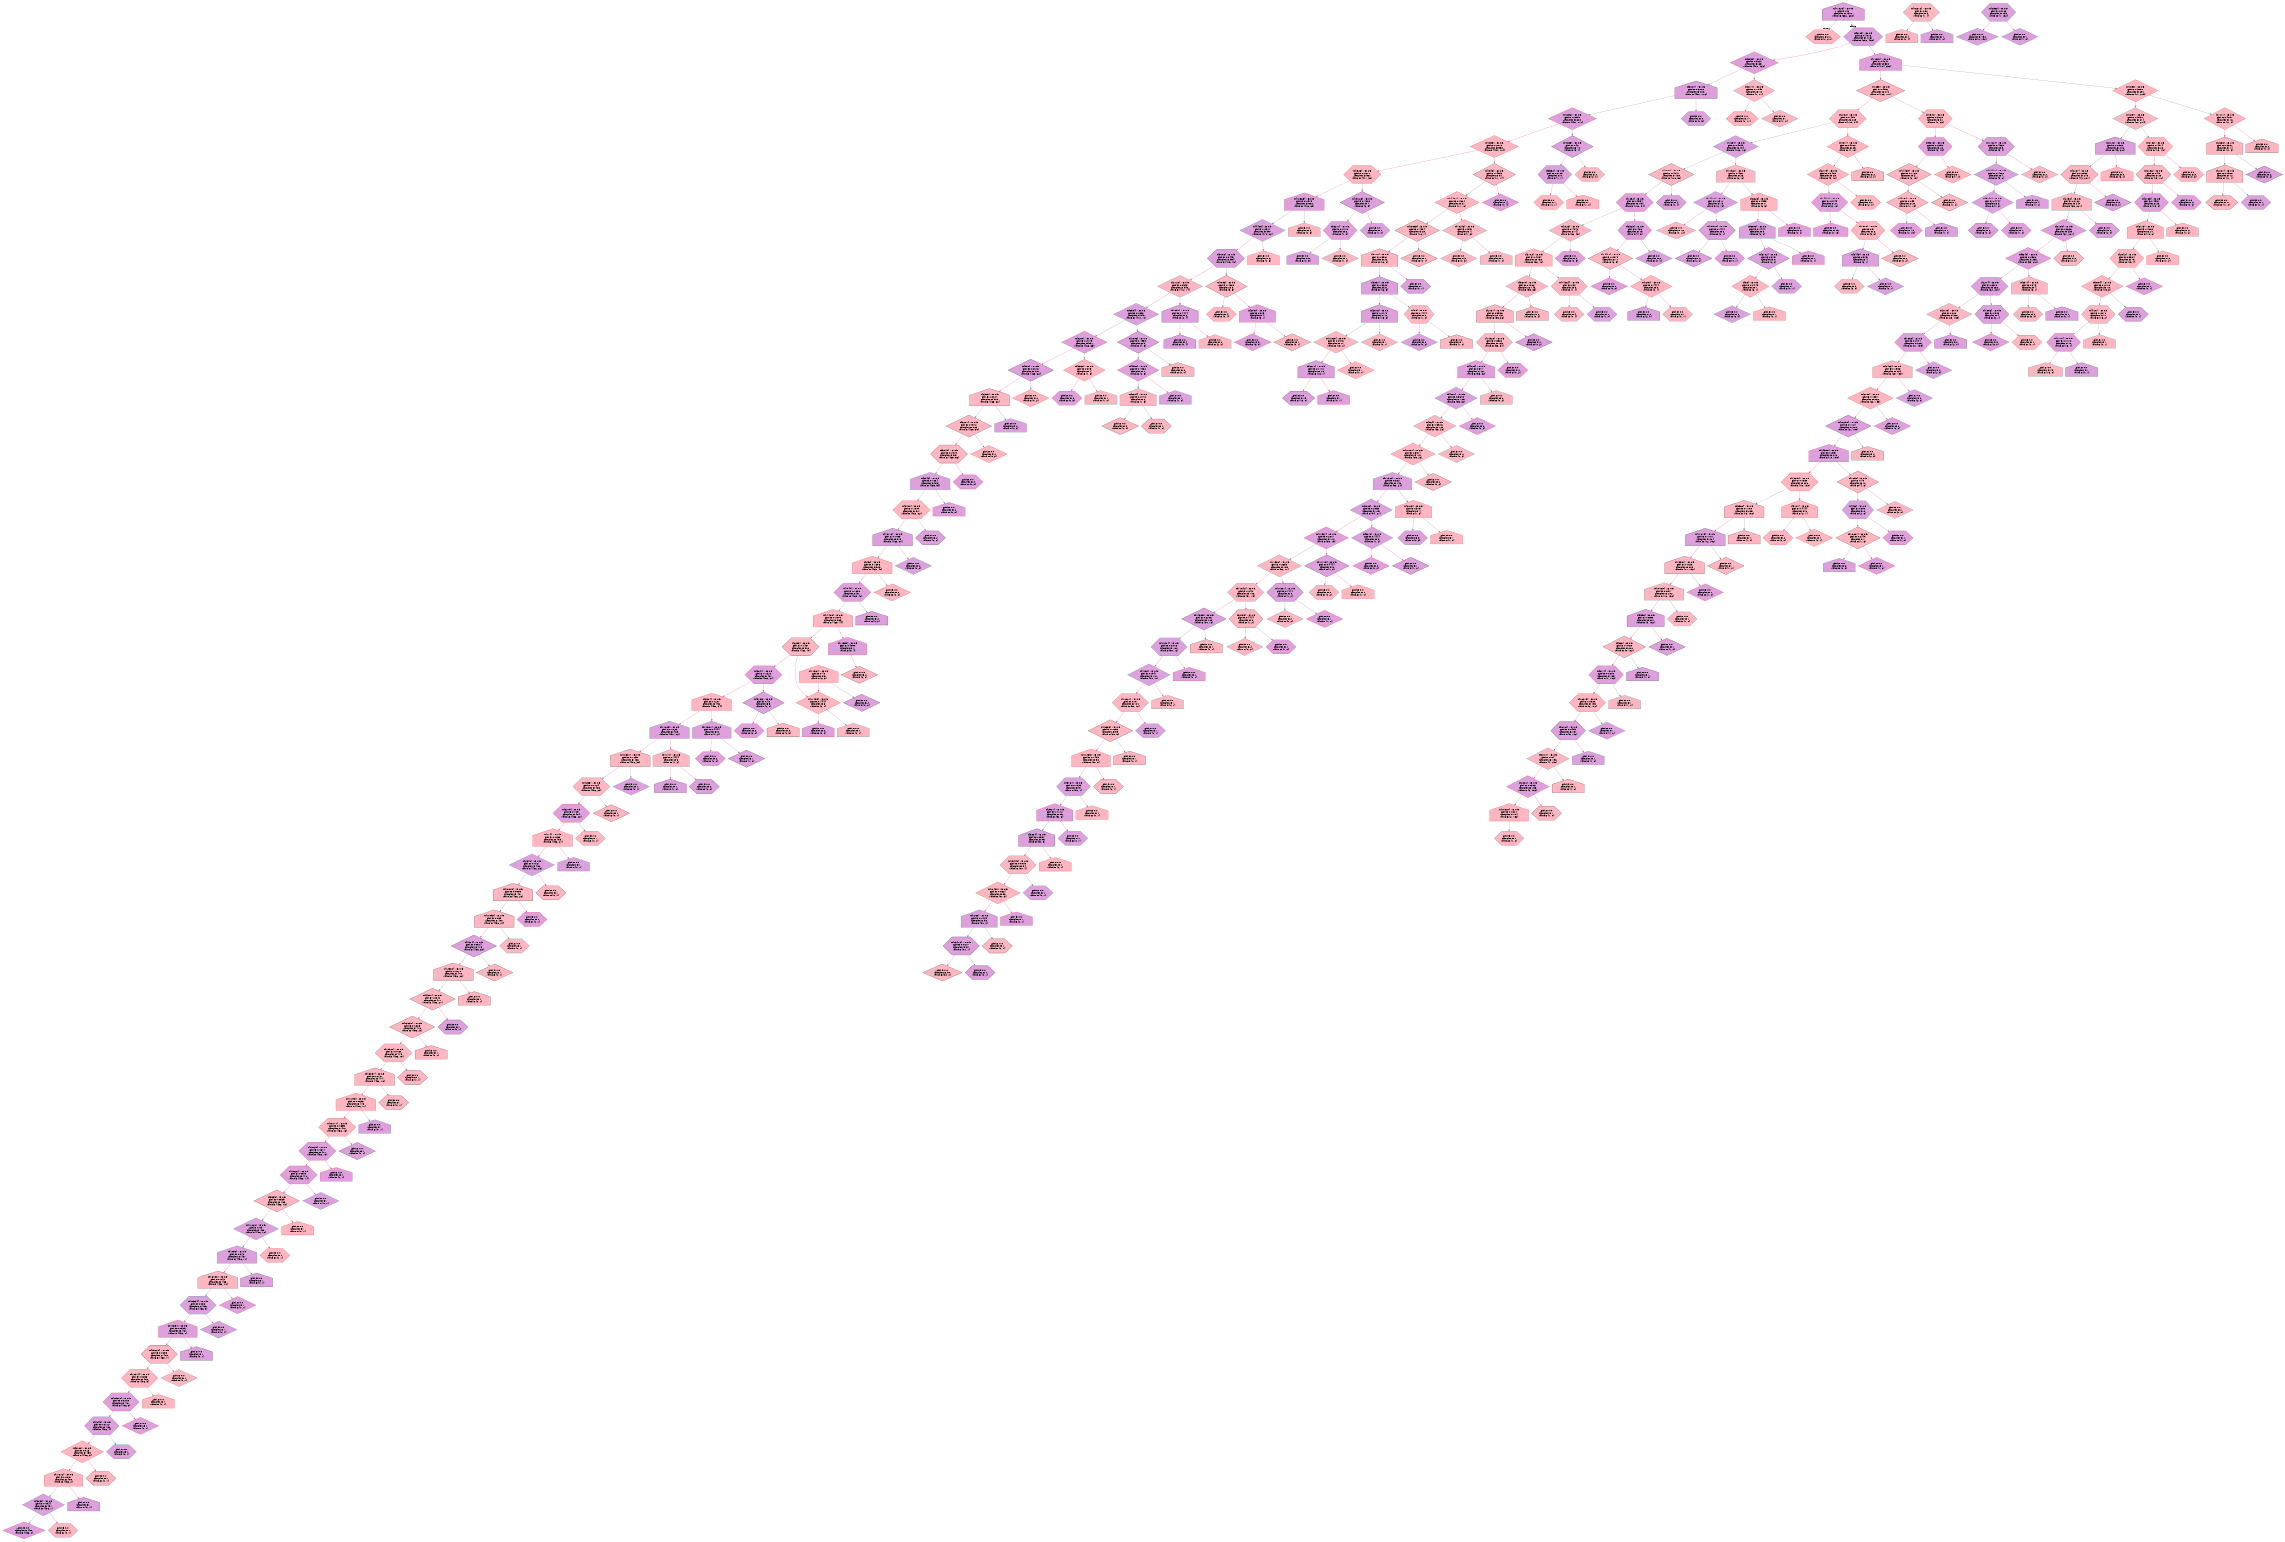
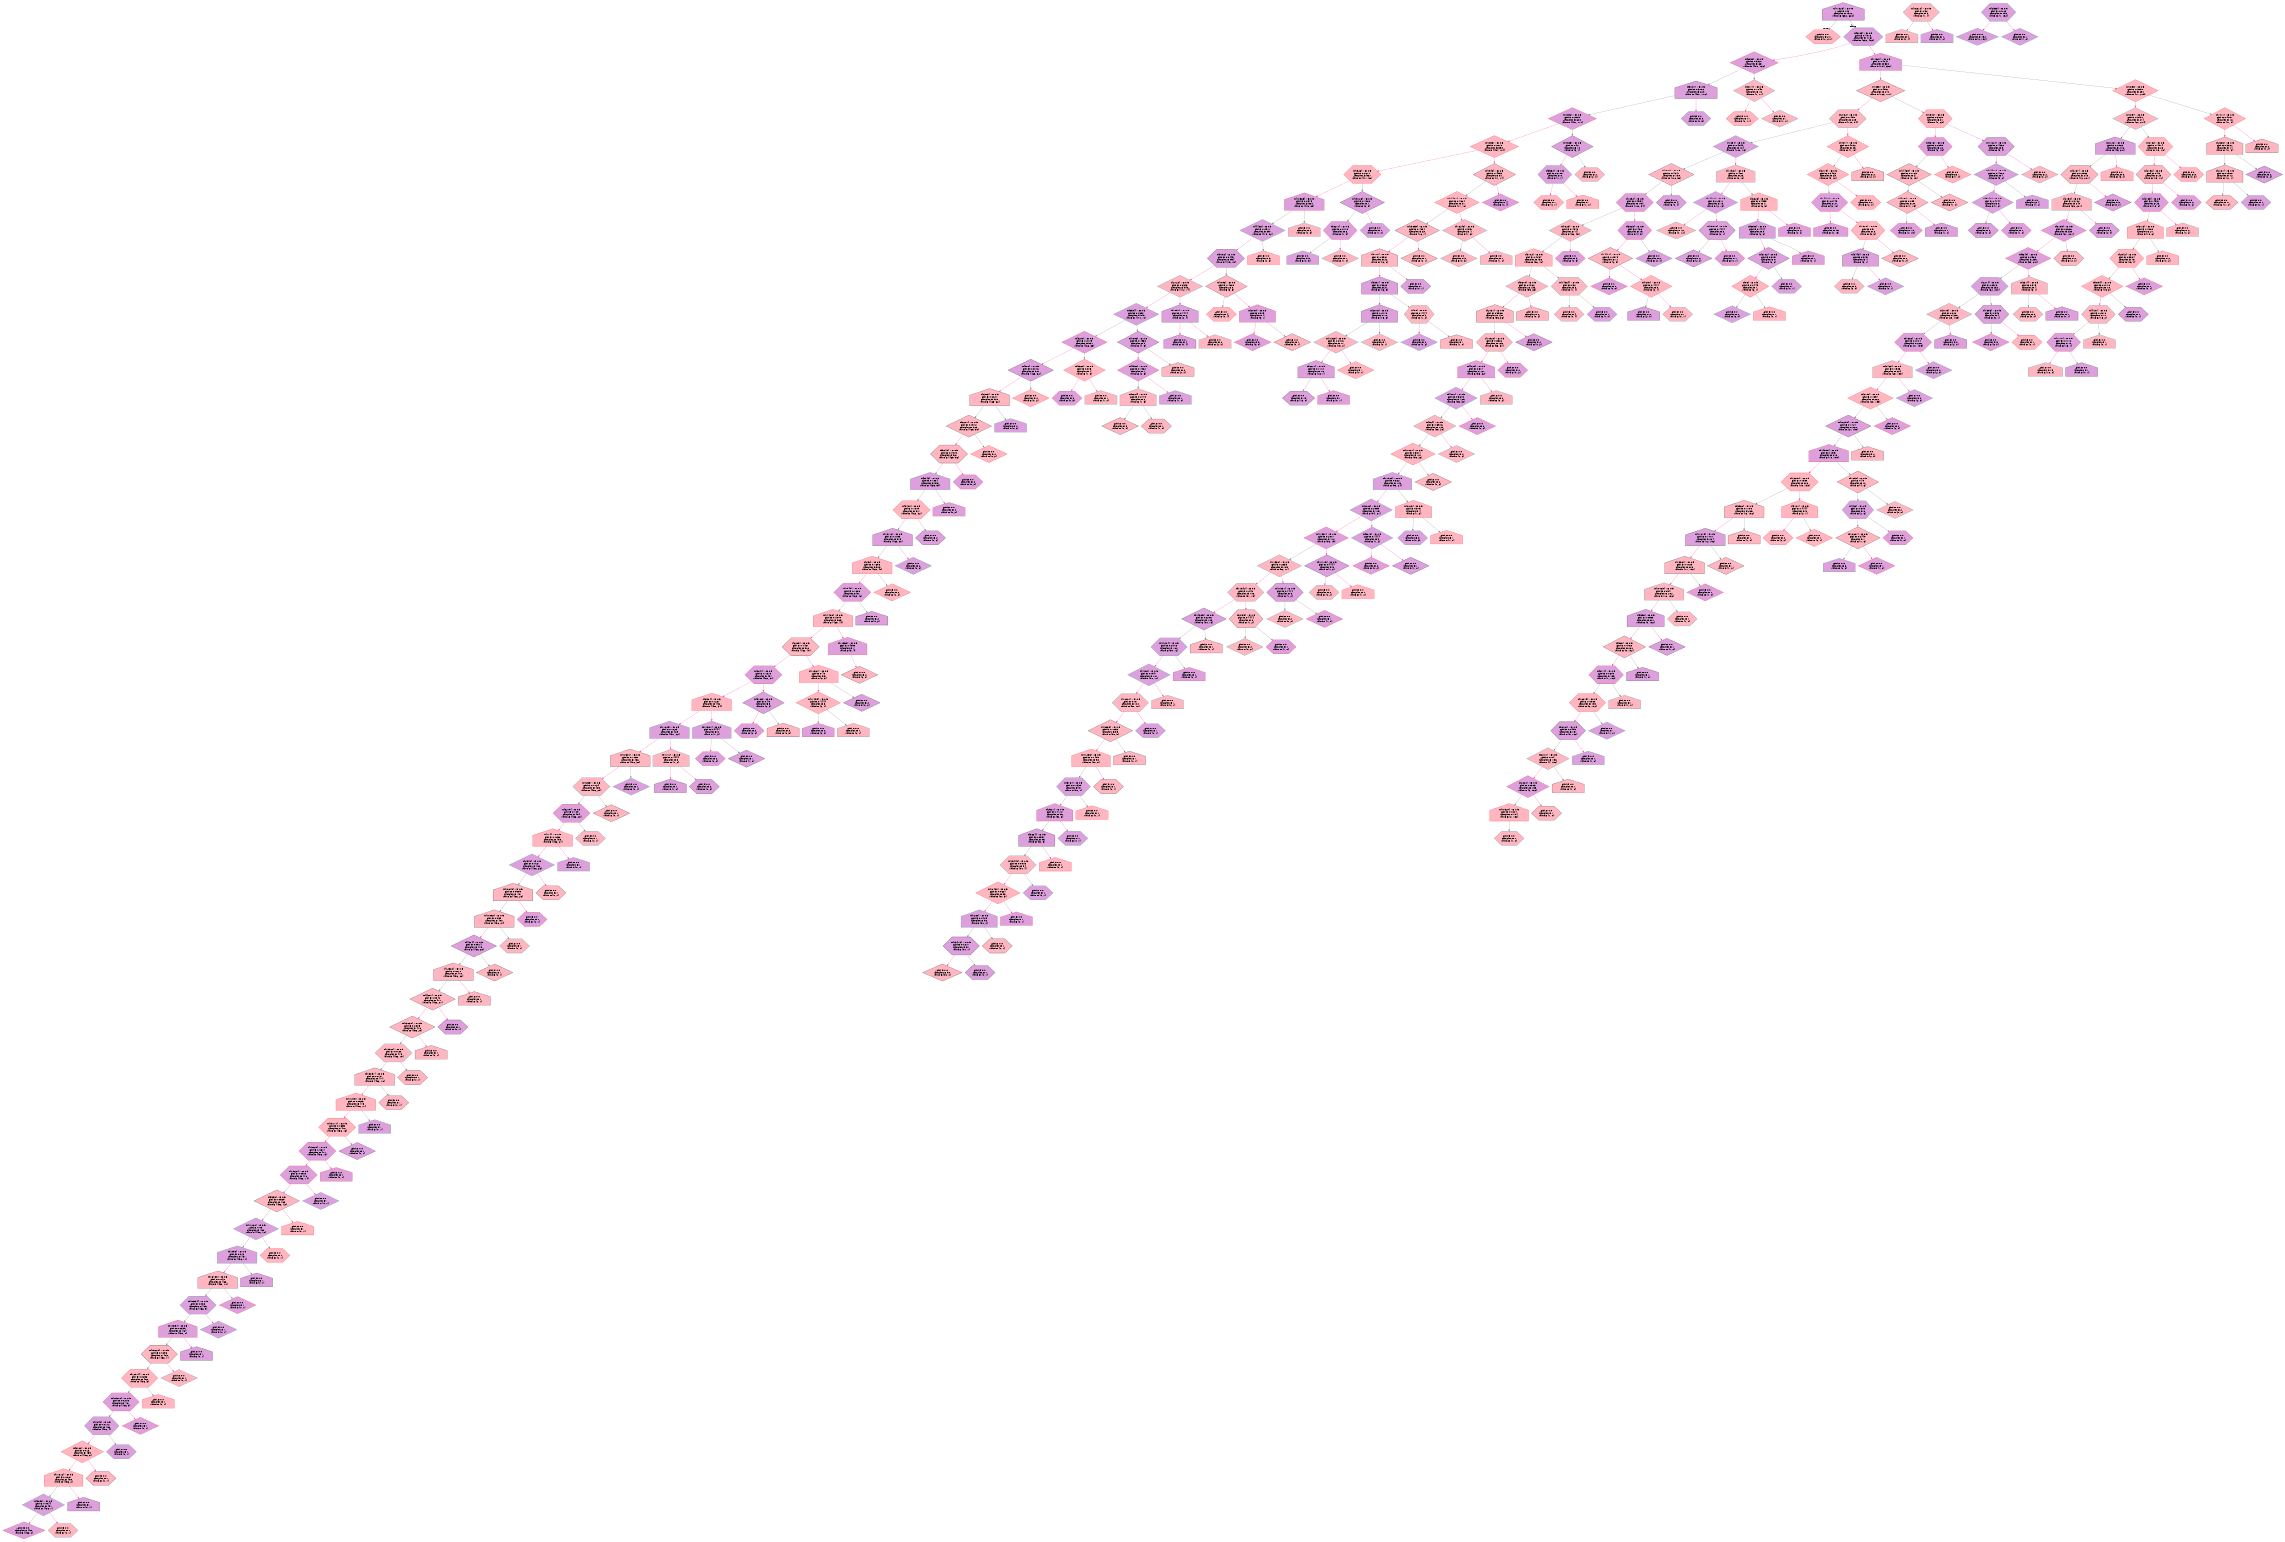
node "X[5678] <= 0.5 gini = 0.4082 samples = 143 value = [95, 38]": label "X[5678] <= 0.5 gini = 0.4082 samples = 143 value = [95, 38]" -> "X[5678] <= 0.5 gini = 0.4082 samples = 133 value = [95, 38]"
edge "X[6283] <= 0.5 gini = 0.1467 samples = 502 value = [462, 40]" -> "X[17499] <= 0.5 gini = 0.4444 samples = 3 value = [2, 1]": now "X[6283] <= 0.5 gini = 0.1467 samples = 502 value = [462, 40]" -> "X[11527] <= 0.5 gini = 0.48 samples = 5 value = [2, 3]"
